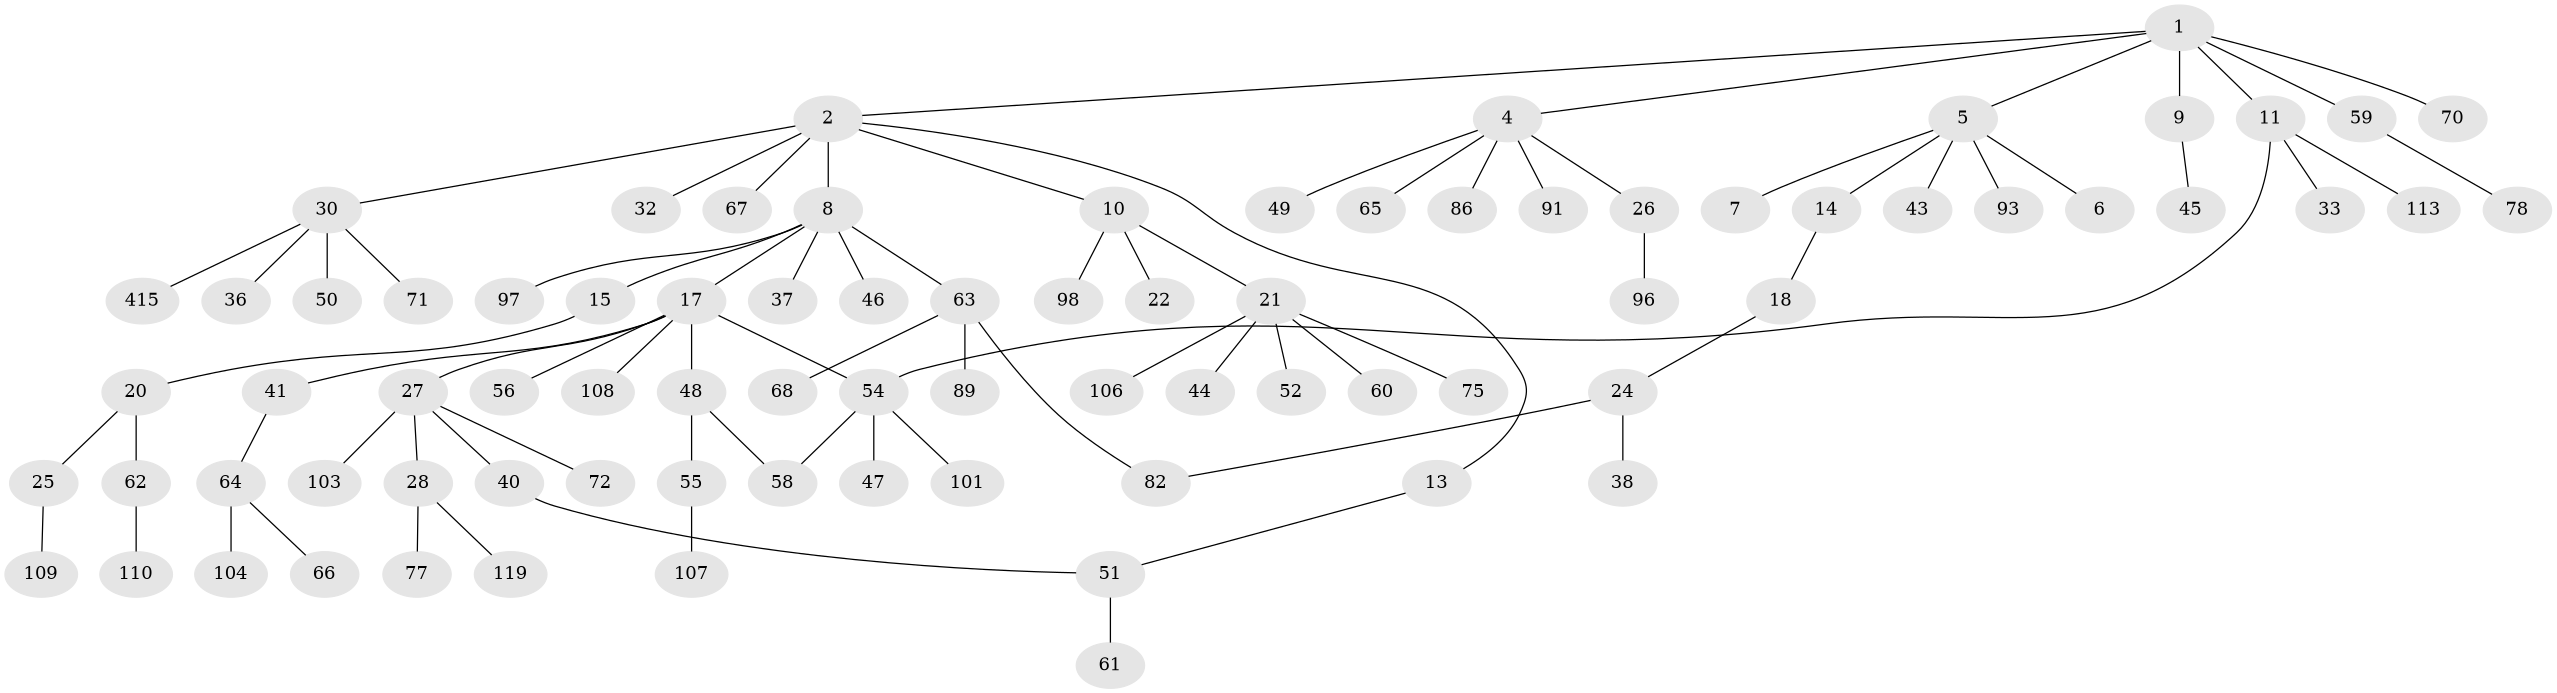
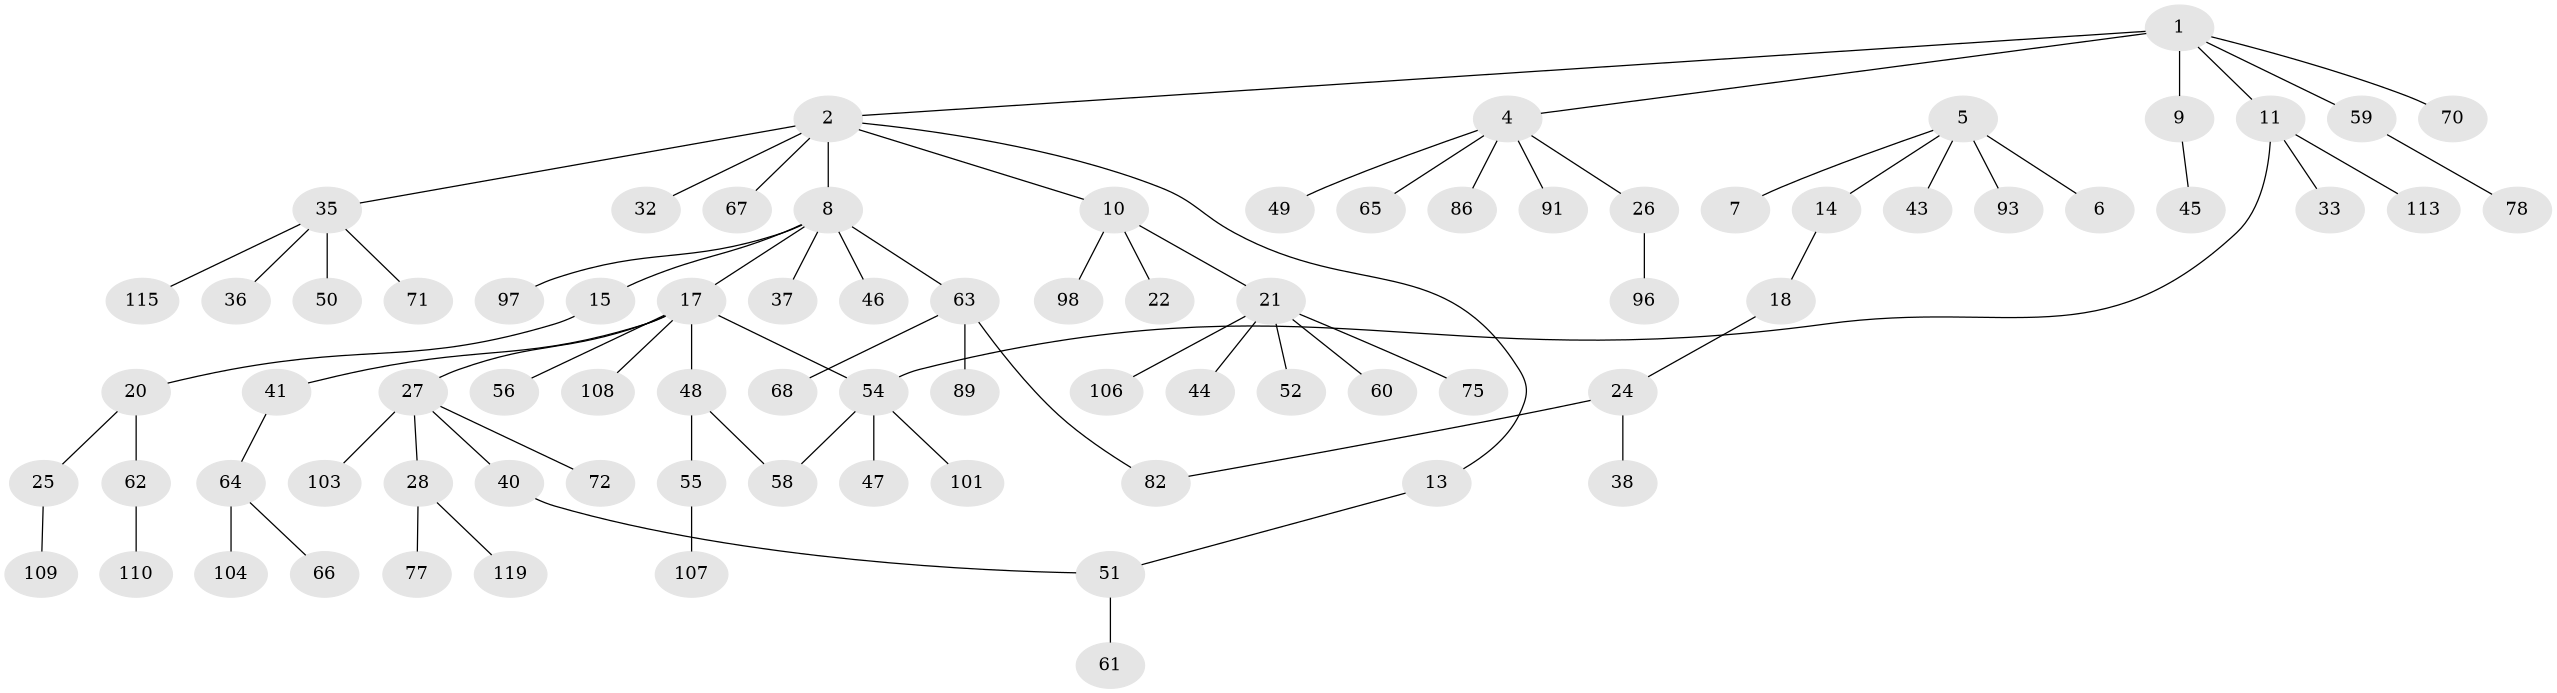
edge "1" -- "5": removed
node "30": label "30" -> "35"
node "415": label "415" -> "115"
